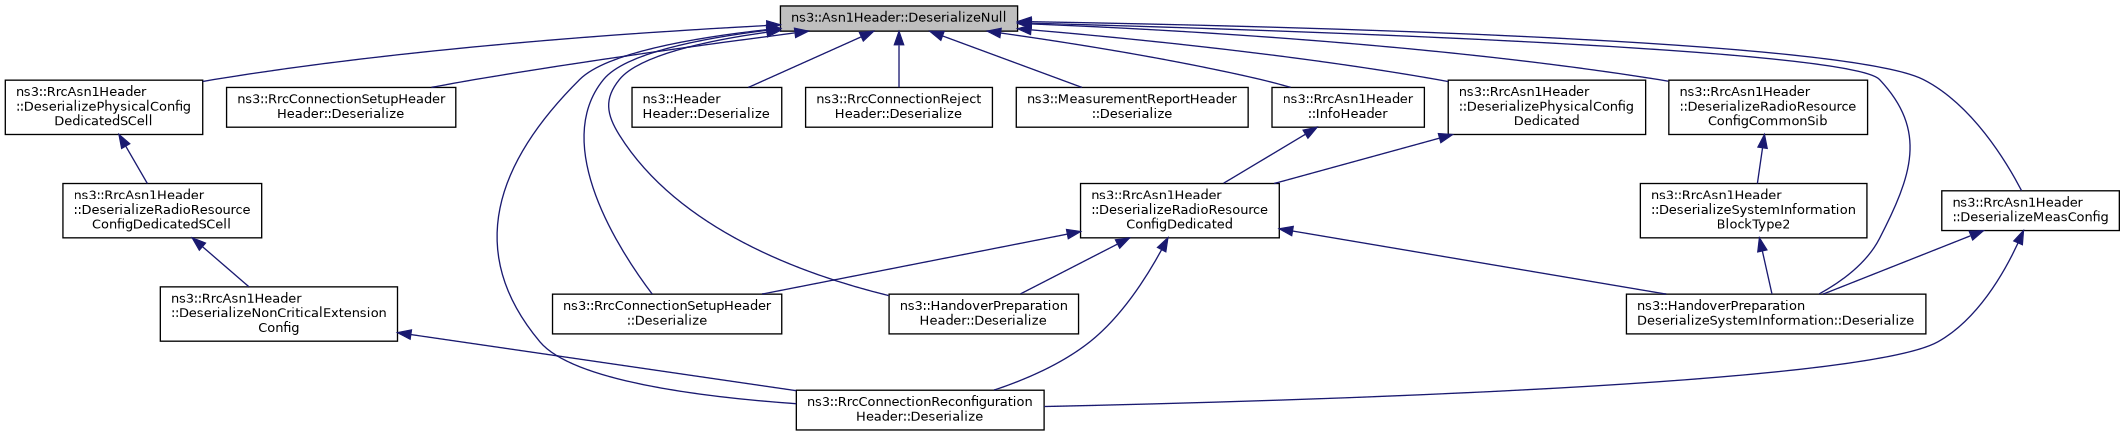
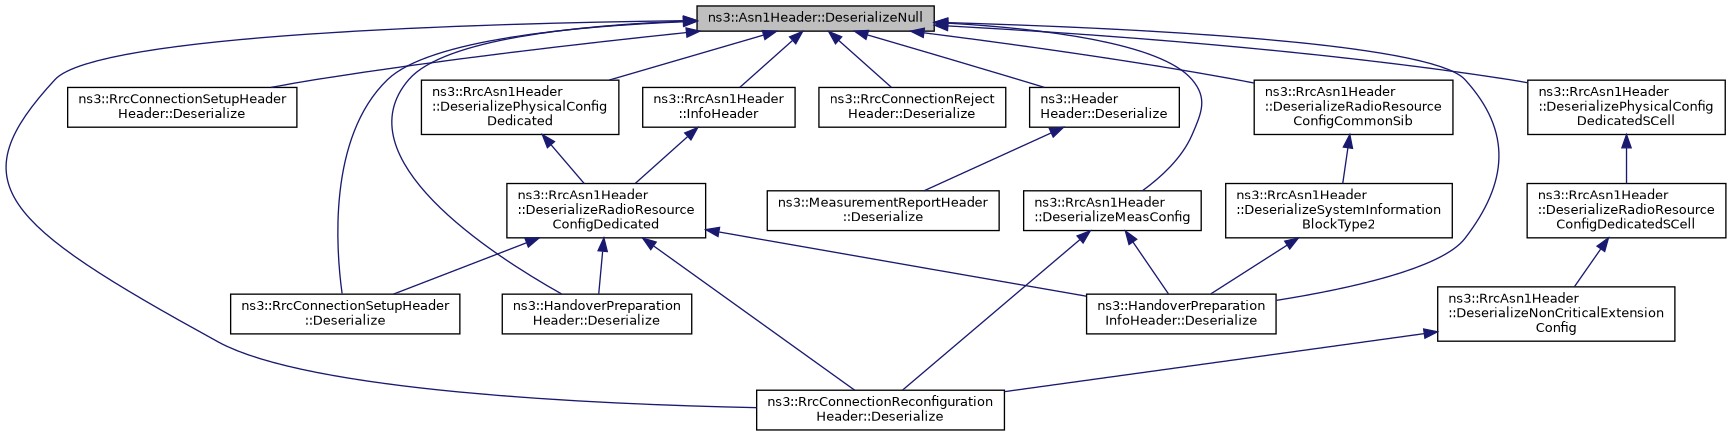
edge "ns3::MeasurementReportHeader ::Deserialize" -> "ns3::Asn1Header::DeserializeNull": now "ns3::MeasurementReportHeader ::Deserialize" -> "ns3::Header Header::Deserialize"
node "ns3::HandoverPreparation DeserializeSystemInformation::Deserialize": label "ns3::HandoverPreparation DeserializeSystemInformation::Deserialize" -> "ns3::HandoverPreparation InfoHeader::Deserialize"
